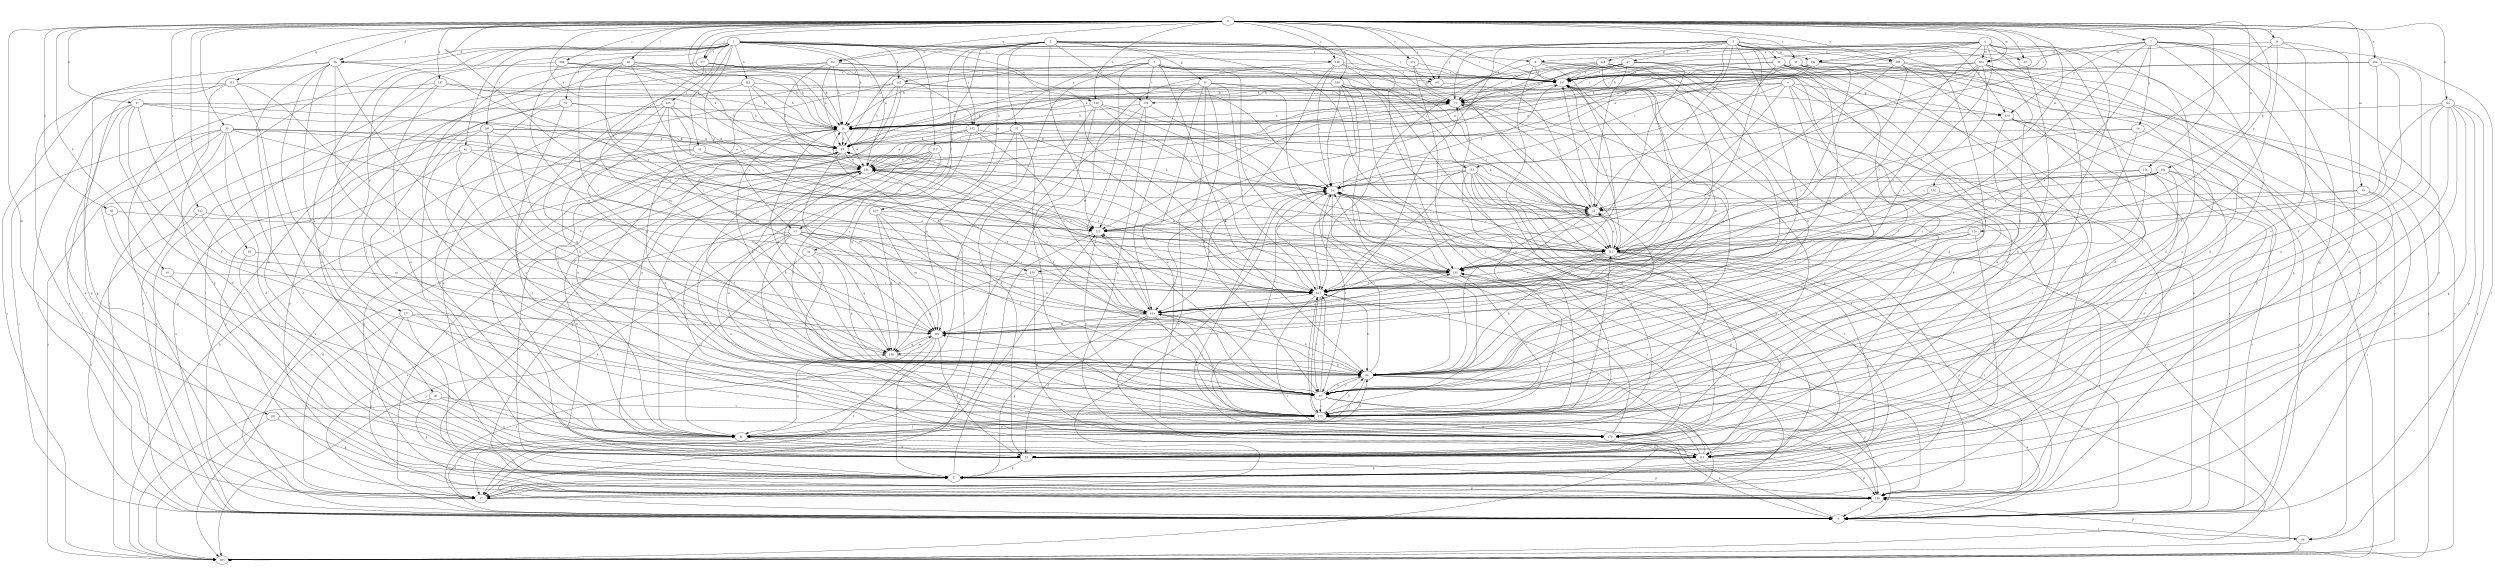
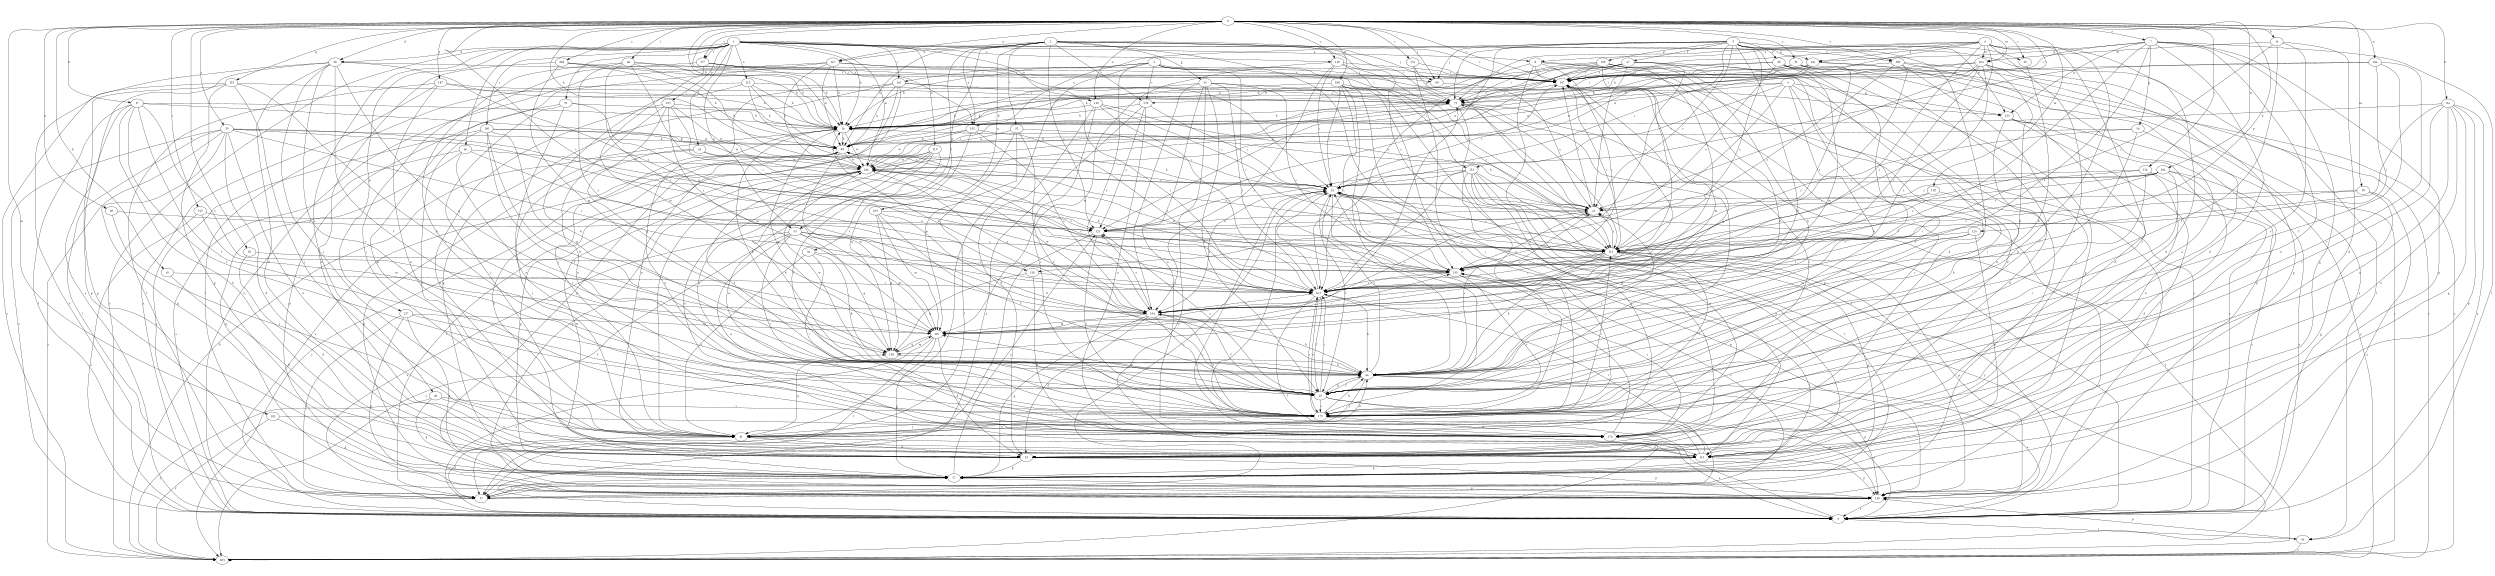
edge "125" -> "16": added, label "b"
edge "87" -> "121": now "87" -> "194"
edge "5" -> "66": removed, label "h"
